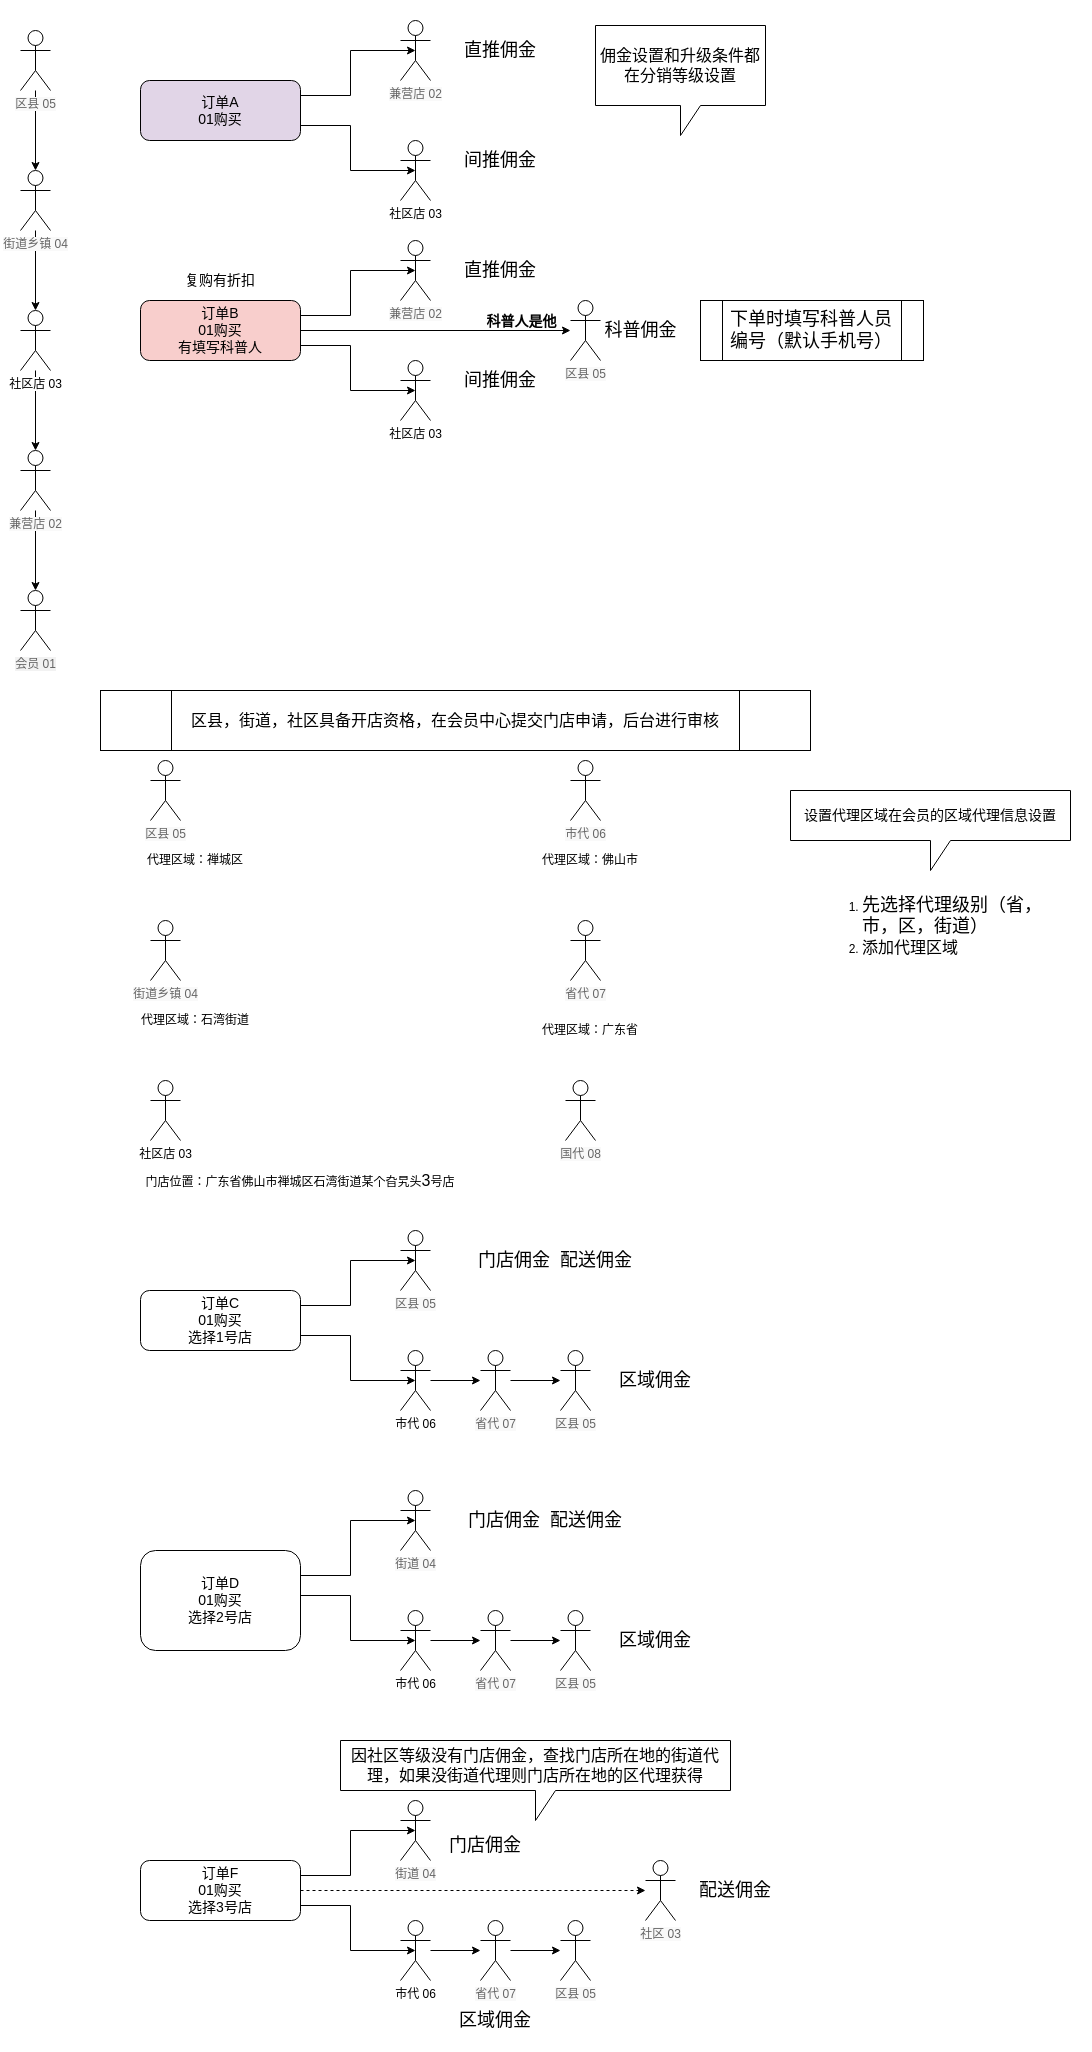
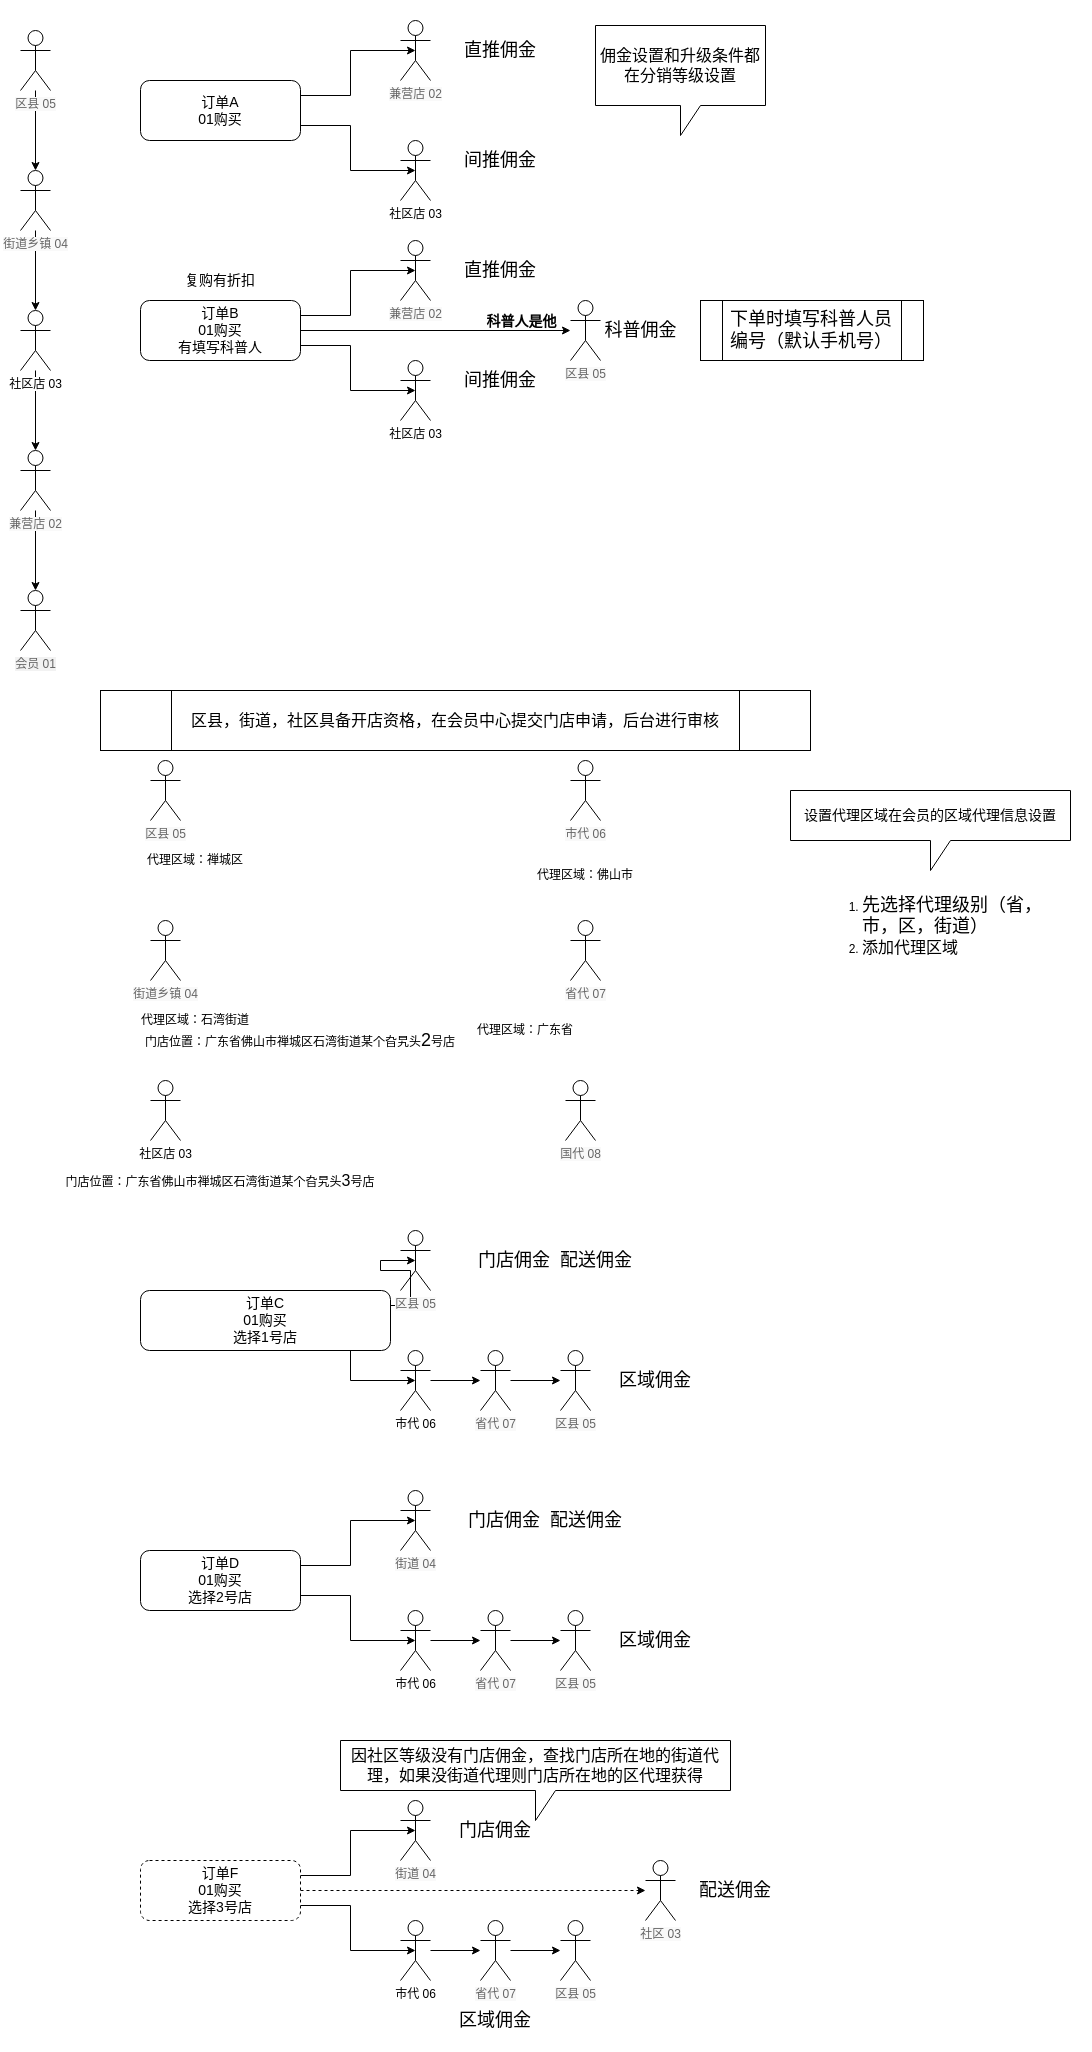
node "订单A 01购买": fillcolor #e1d5e7 -> #ffffff
node "订单B 01购买 有填写科普人": fillcolor #f8cecc -> #ffffff
node "代理区域：佛山市": moved (591, 861) -> (586, 876)
node "代理区域：广东省": moved (591, 1031) -> (526, 1031)
node "门店位置：广东省佛山市禅城区石湾街道某个旮旯头2号店": added
node "门店位置：广东省佛山市禅城区石湾街道某个旮旯头3号店": moved (301, 1181) -> (221, 1181)
node "订单C 01购买 选择1号店": size 160x60 -> 250x60
node "订单D 01购买 选择2号店": size 160x100 -> 160x60
node "门店佣金": moved (486, 1846) -> (496, 1831)
node "订单F 01购买 选择3号店": style solid -> dashed
